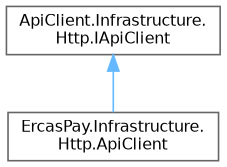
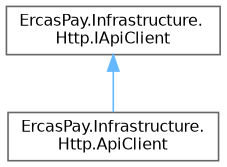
node "ApiClient.Infrastructure. Http.IApiClient": label "ApiClient.Infrastructure. Http.IApiClient" -> "ErcasPay.Infrastructure. Http.IApiClient"
